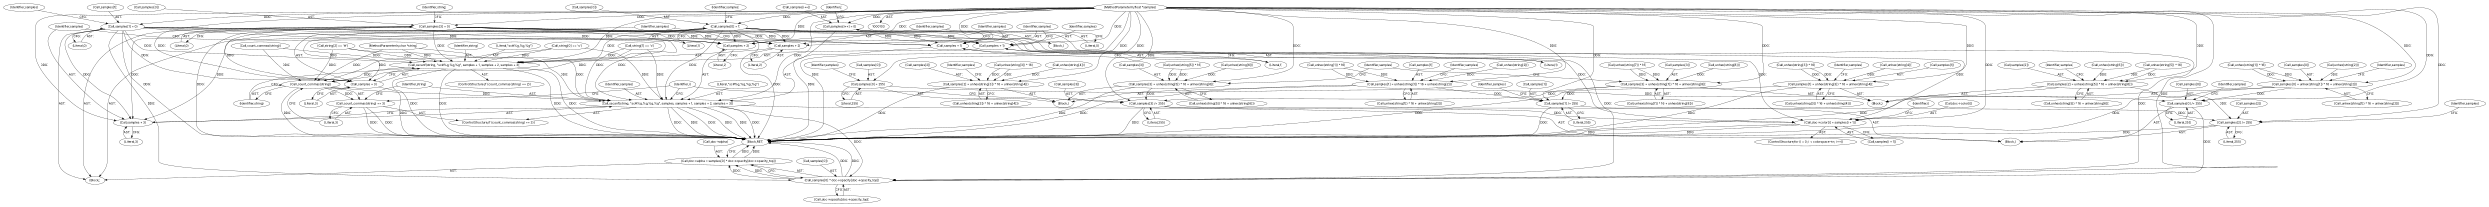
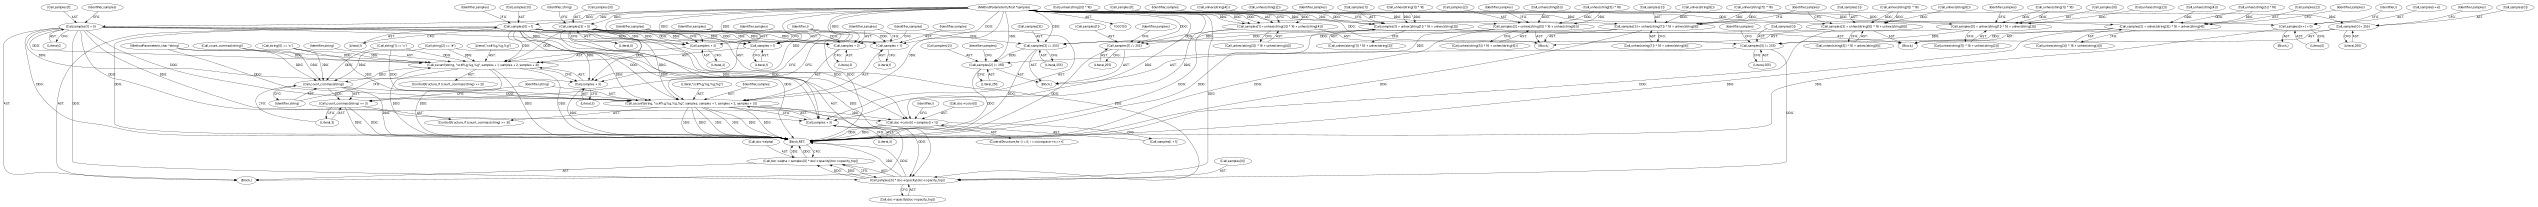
edge "(Call,samples[3] = unhex(string[7]) * 16 + unhex(string[8]))" -> "(Call,unhex(string[7]) * 16 + unhex(string[8]))": label "AST: " -> "CFG: "
edge "(Call,samples[0] = unhex(string[1]) * 16 + unhex(string[2]))" -> "(Block,RET)": removed, label "DDG:"
